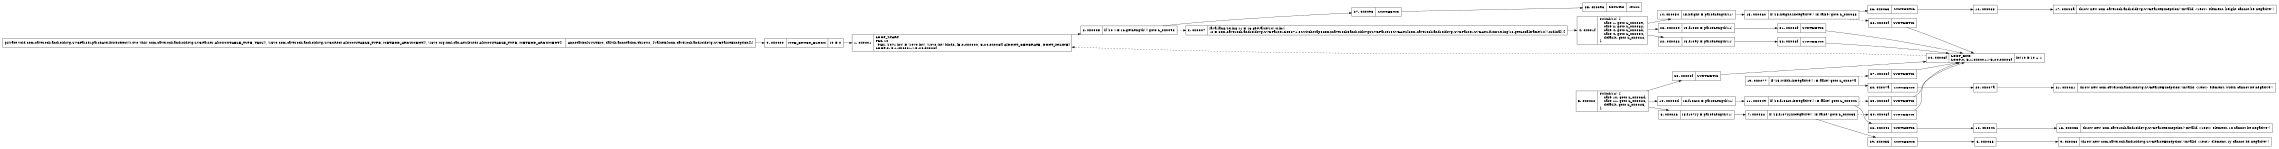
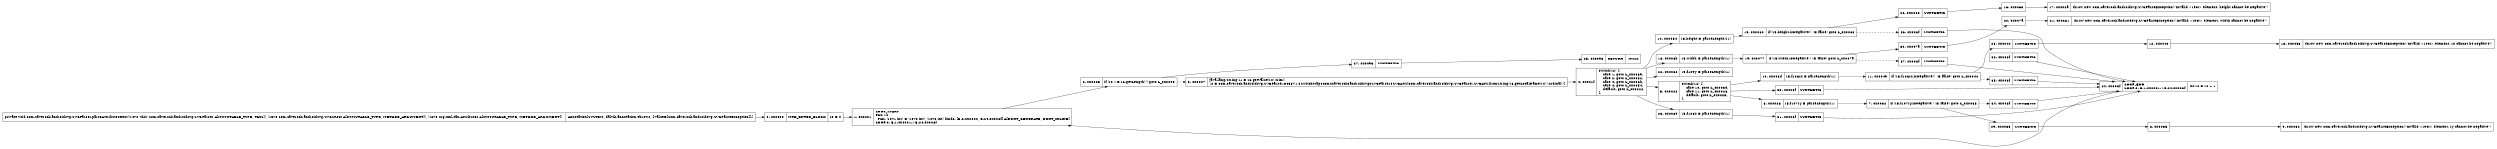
edge "22: 0x0082" -> "32: 0x008f": removed
edge "24: 0x008f" -> "1: 0x0001": style dashed -> solid
node "18: 0x006b": added
edge "4: 0x001f" -> "5: 0x0022": added
